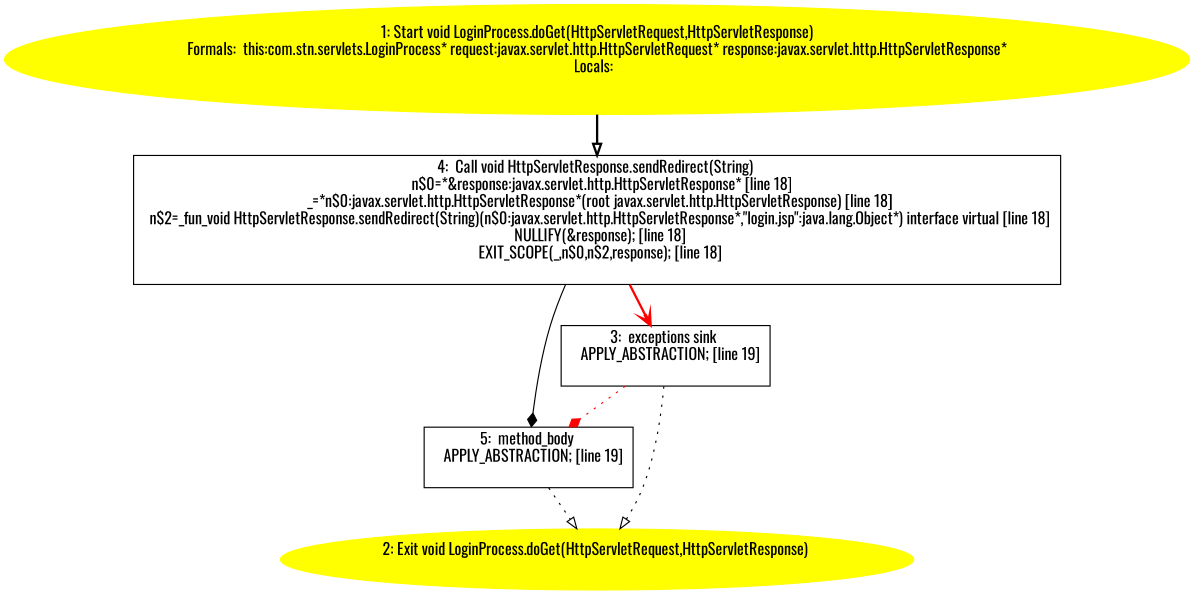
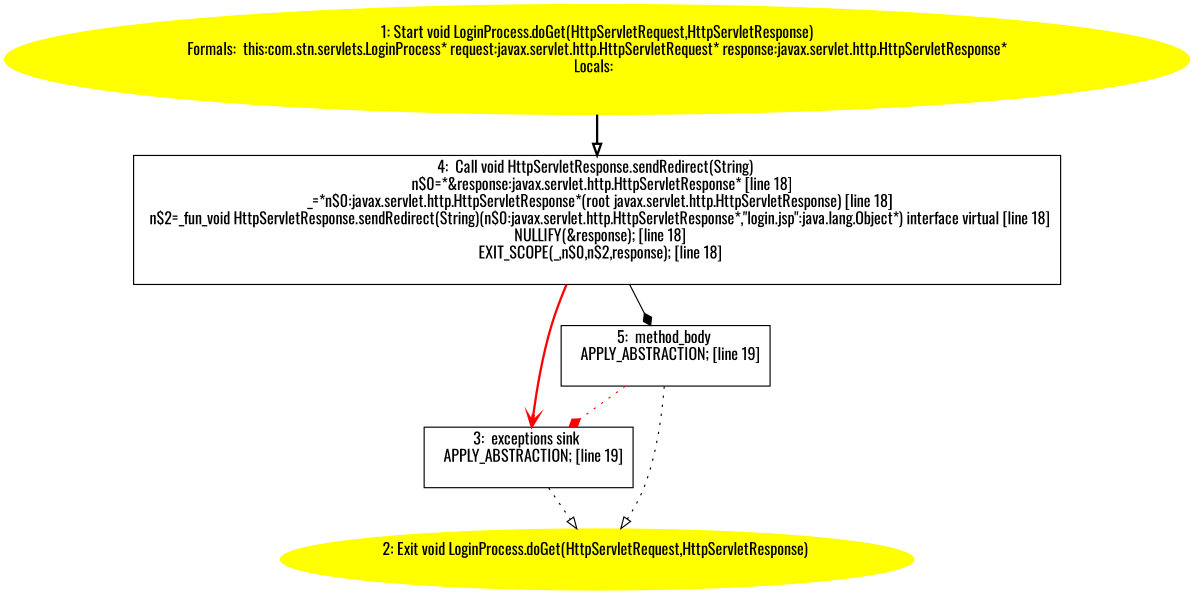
edge "3:  exceptions sink APPLY_ABSTRACTION; [line 19]" -> "5:  method_body APPLY_ABSTRACTION; [line 19]": reversed
